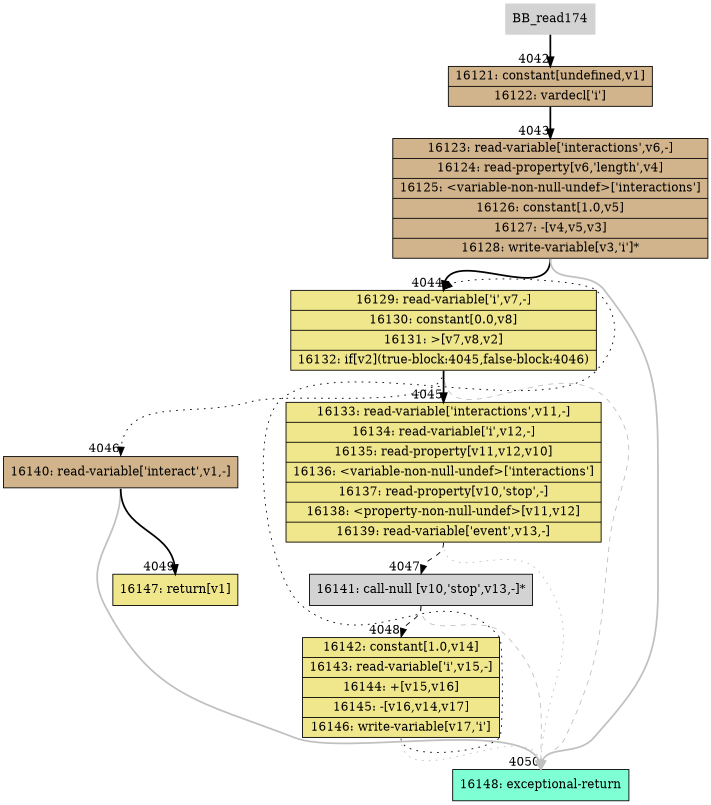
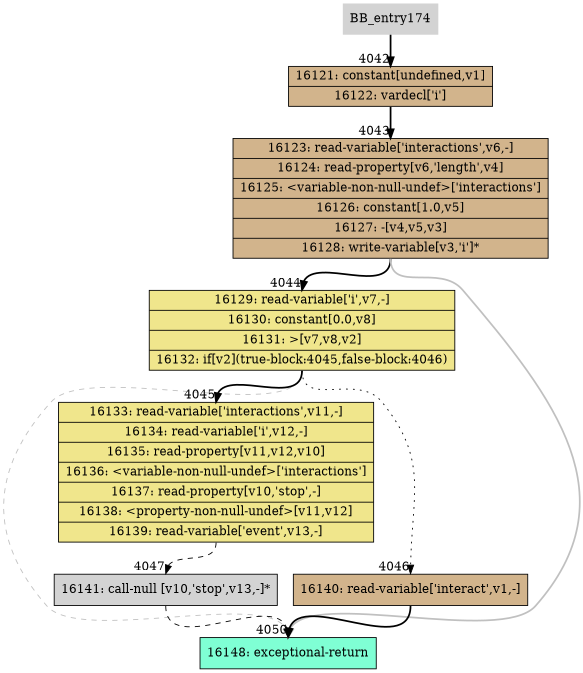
node "BB_read174": label "BB_read174" -> "BB_entry174"
node "16147: return[v1]": removed
edge "16133: read-variable['interactions',v11,-]" -> "16148: exceptional-return": removed
edge "16141: call-null [v10,'stop',v13,-]*" -> "16148: exceptional-return": color gray -> black
node "16142: constant[1.0,v14]": removed
edge "16140: read-variable['interact',v1,-]" -> "16148: exceptional-return": color gray -> black
